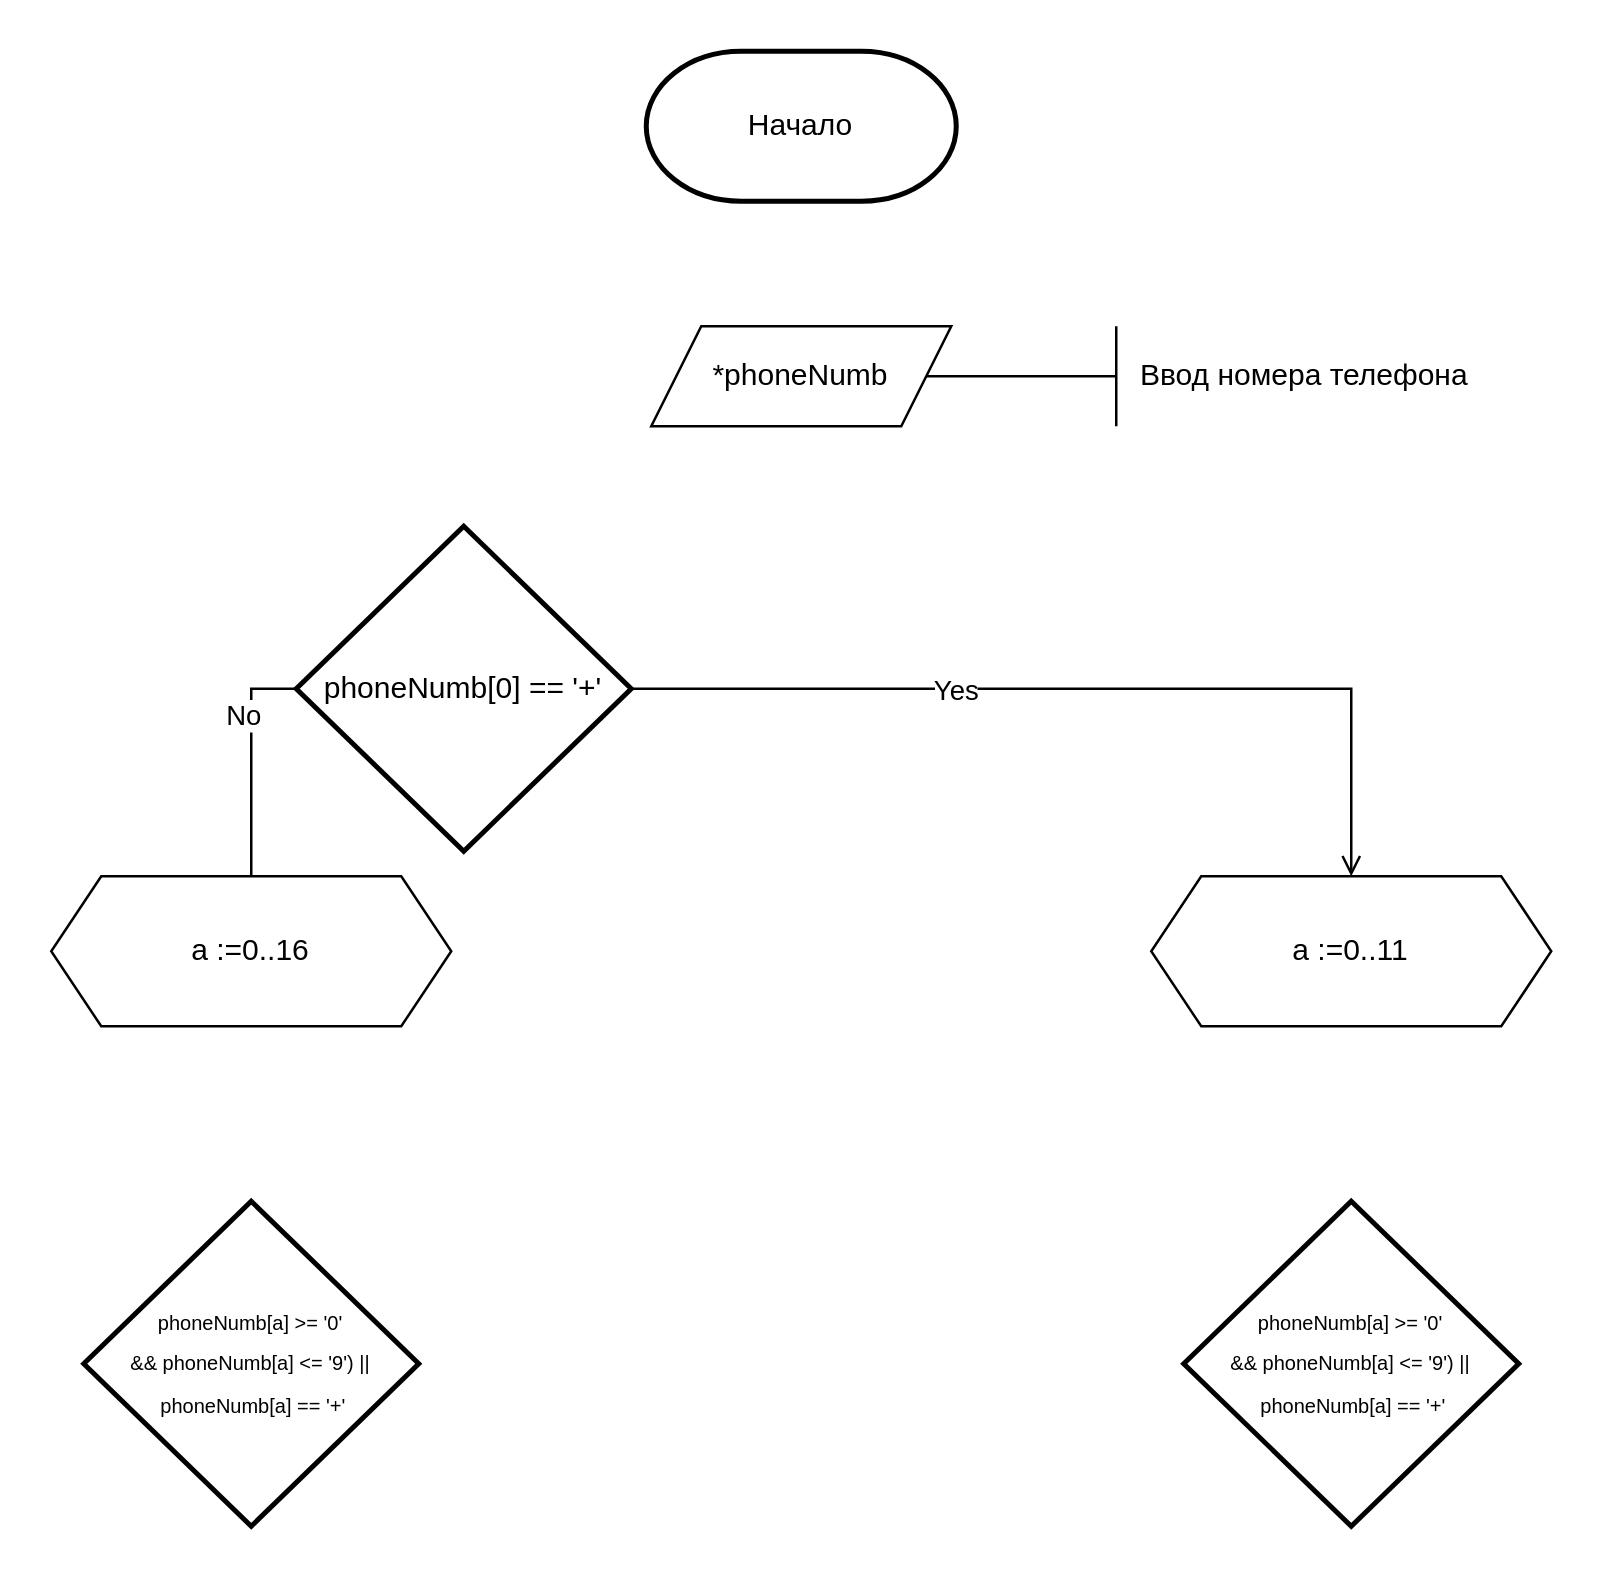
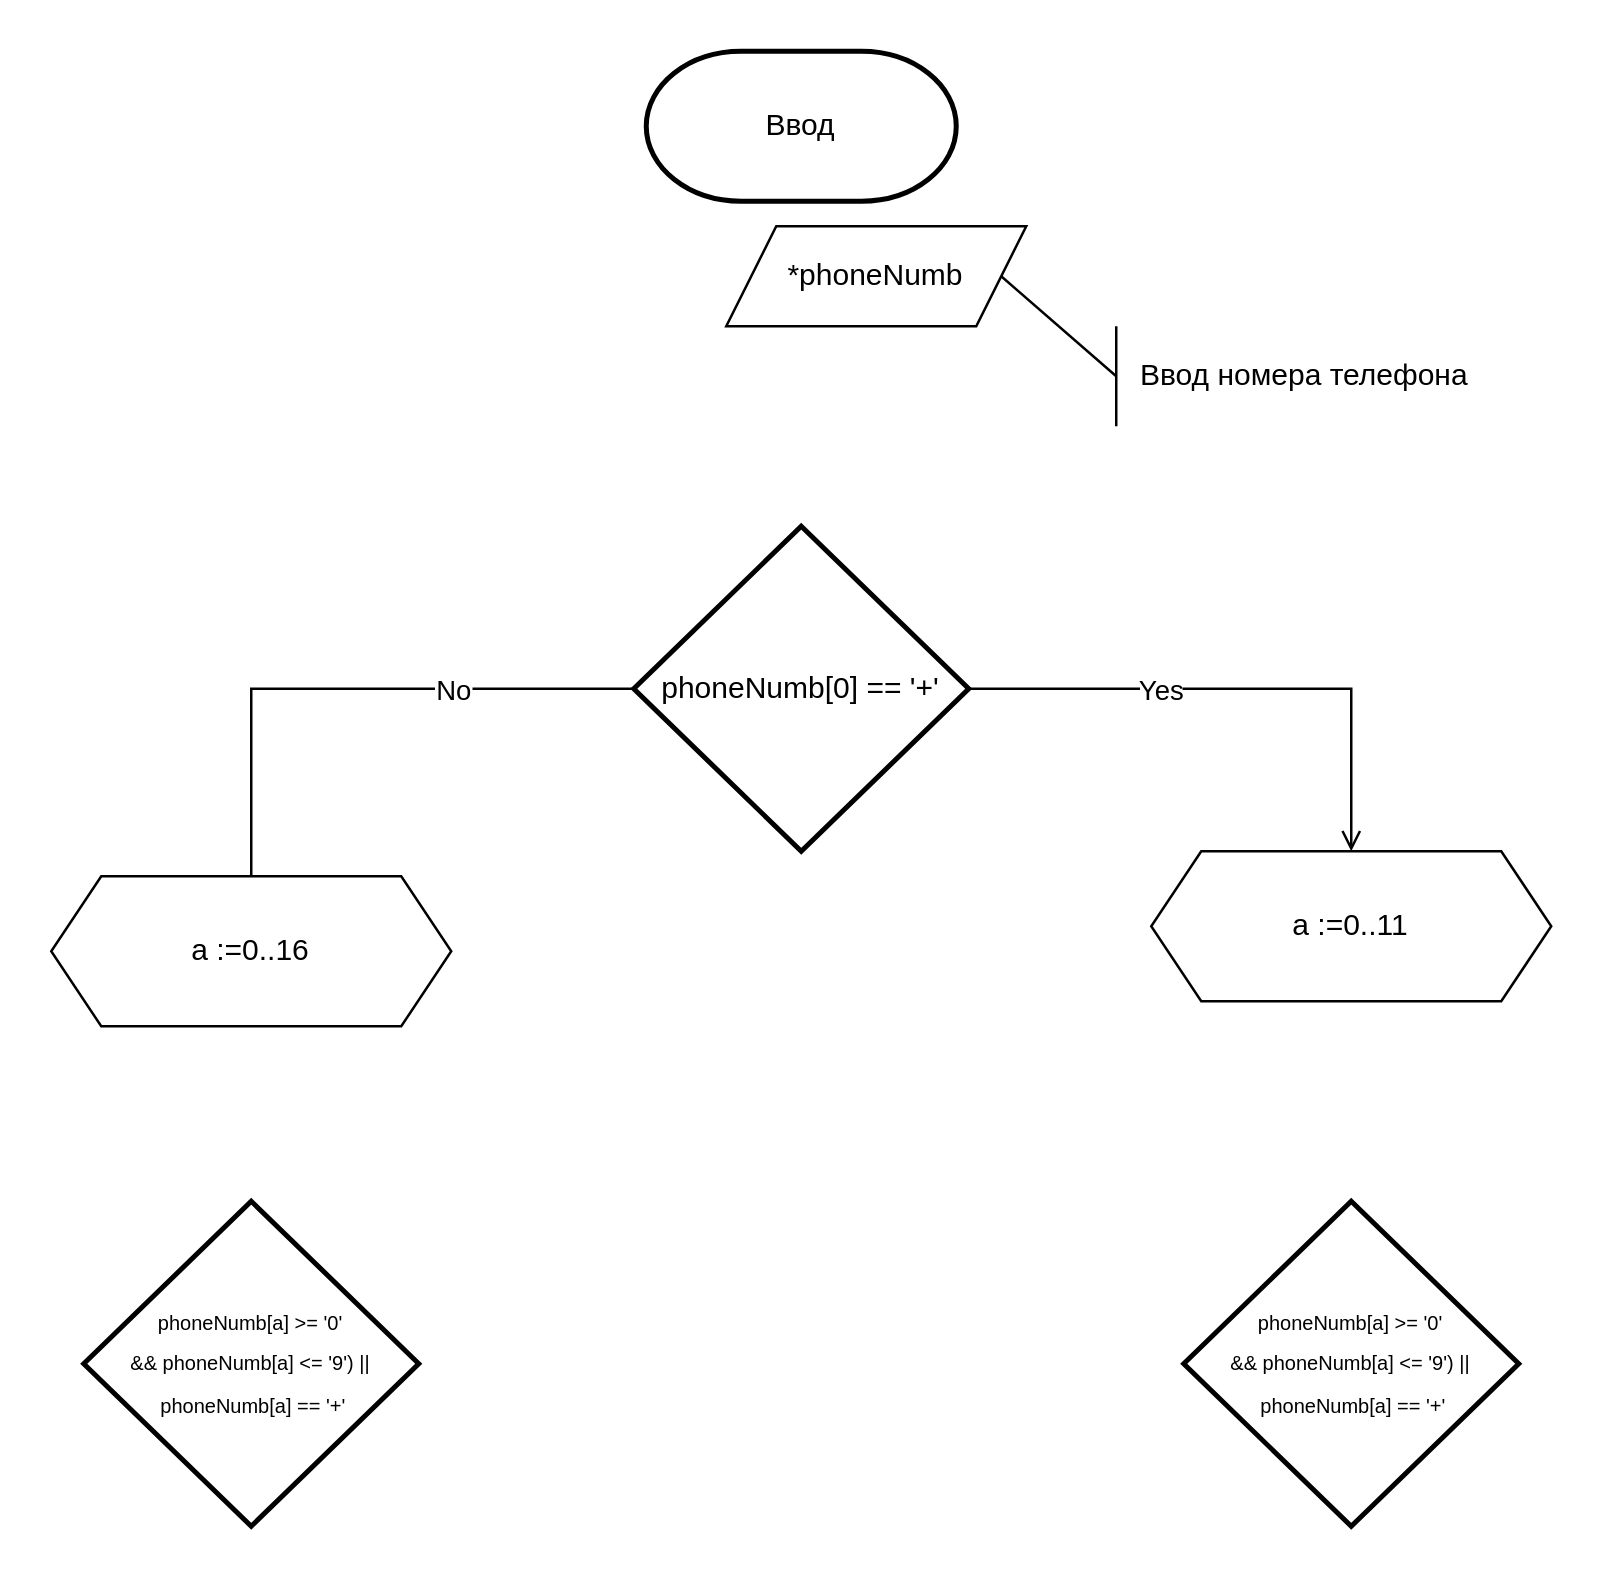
node "Начало": label "Начало" -> "Ввод"
node "*phoneNumb": moved (801, 376) -> (876, 276)
node "phoneNumb[0] == '+'": moved (464, 689) -> (801, 689)
node "a :=0..11": moved (1351, 951) -> (1351, 926)
